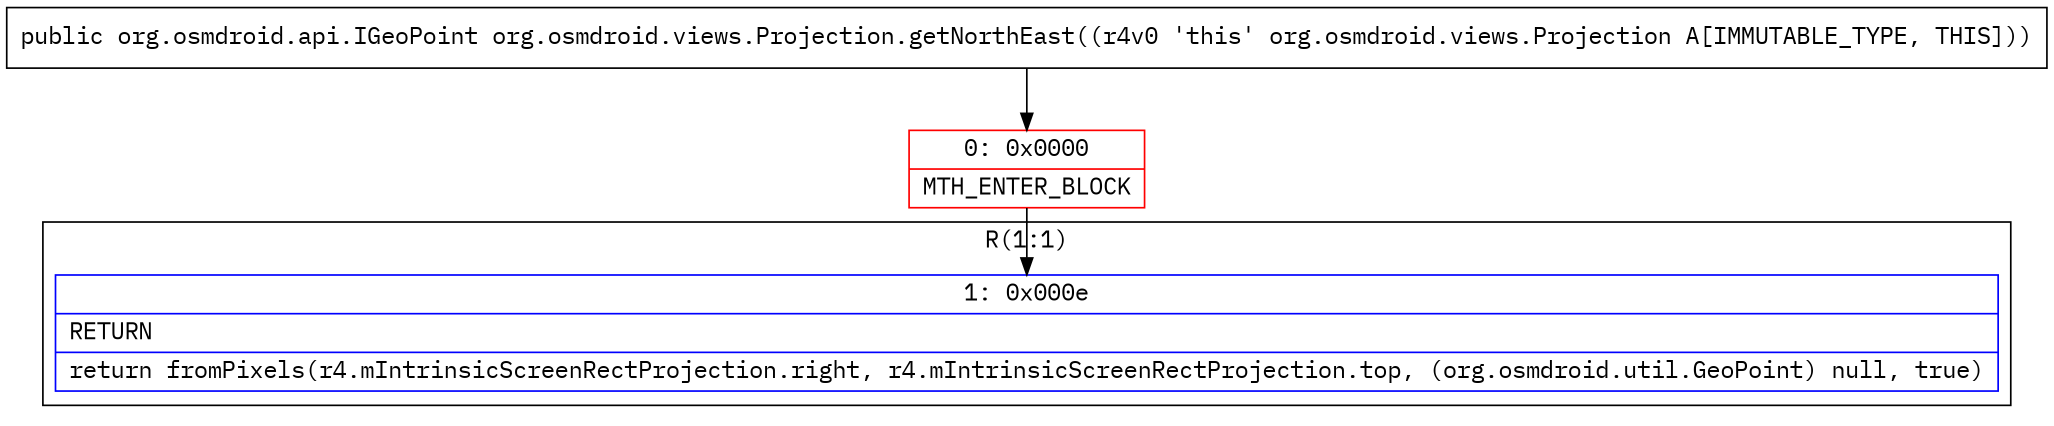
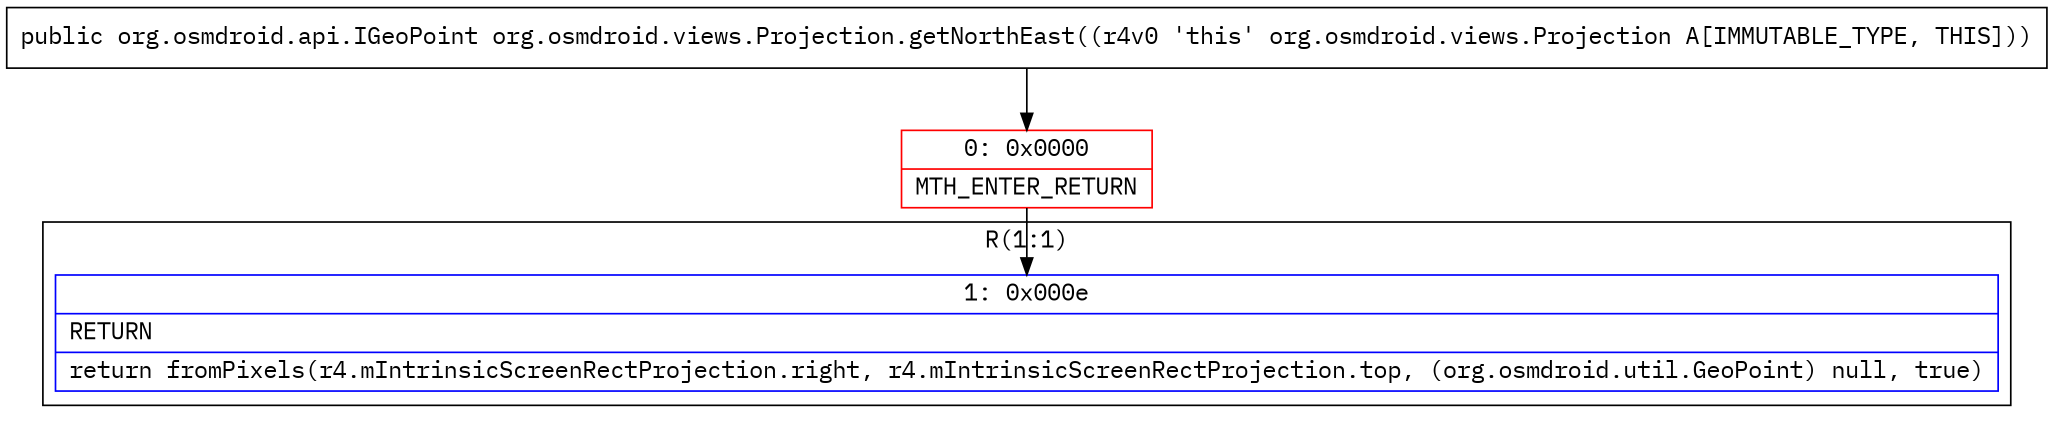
node "0: 0x0000": text "MTH_ENTER_BLOCK" -> "MTH_ENTER_RETURN"
